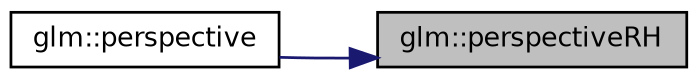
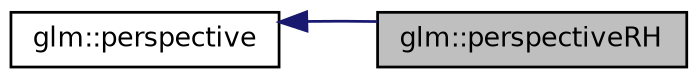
edge "glm::perspective" -> "glm::perspectiveRH": reversed
